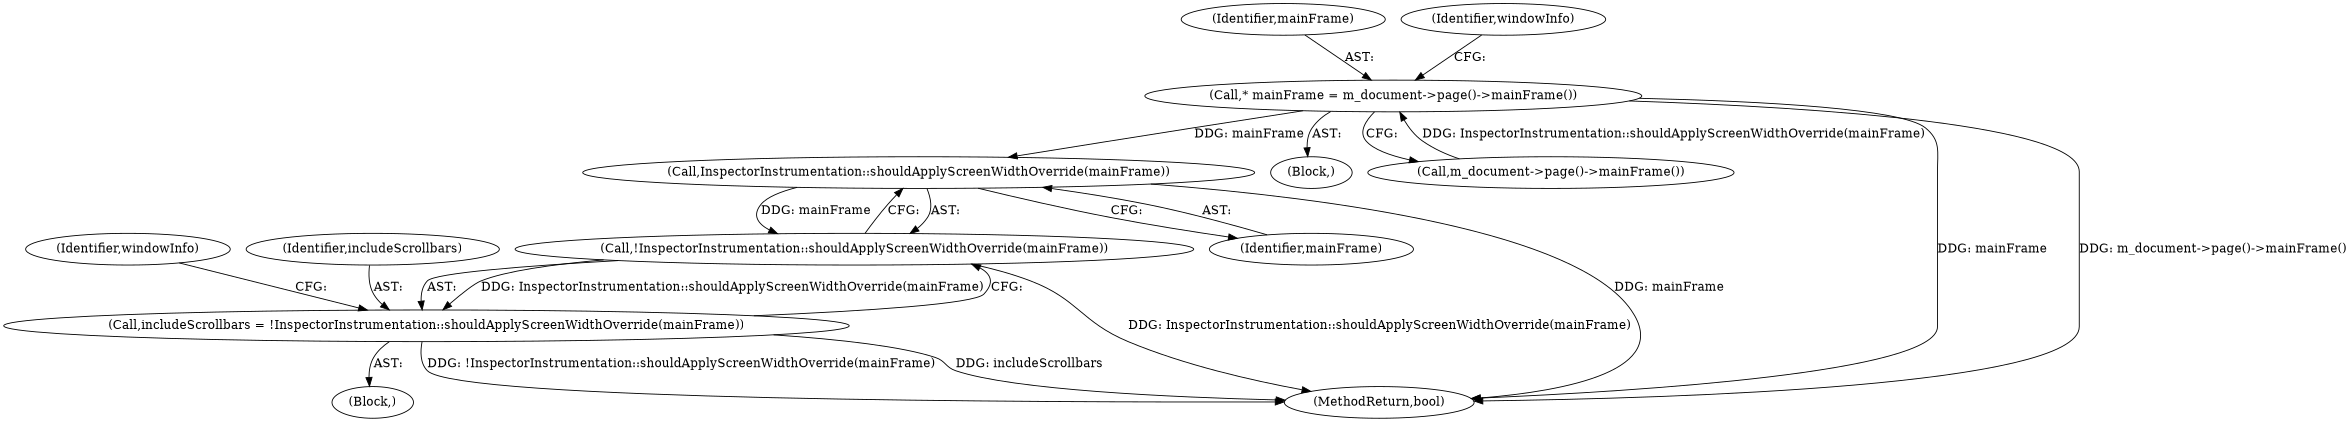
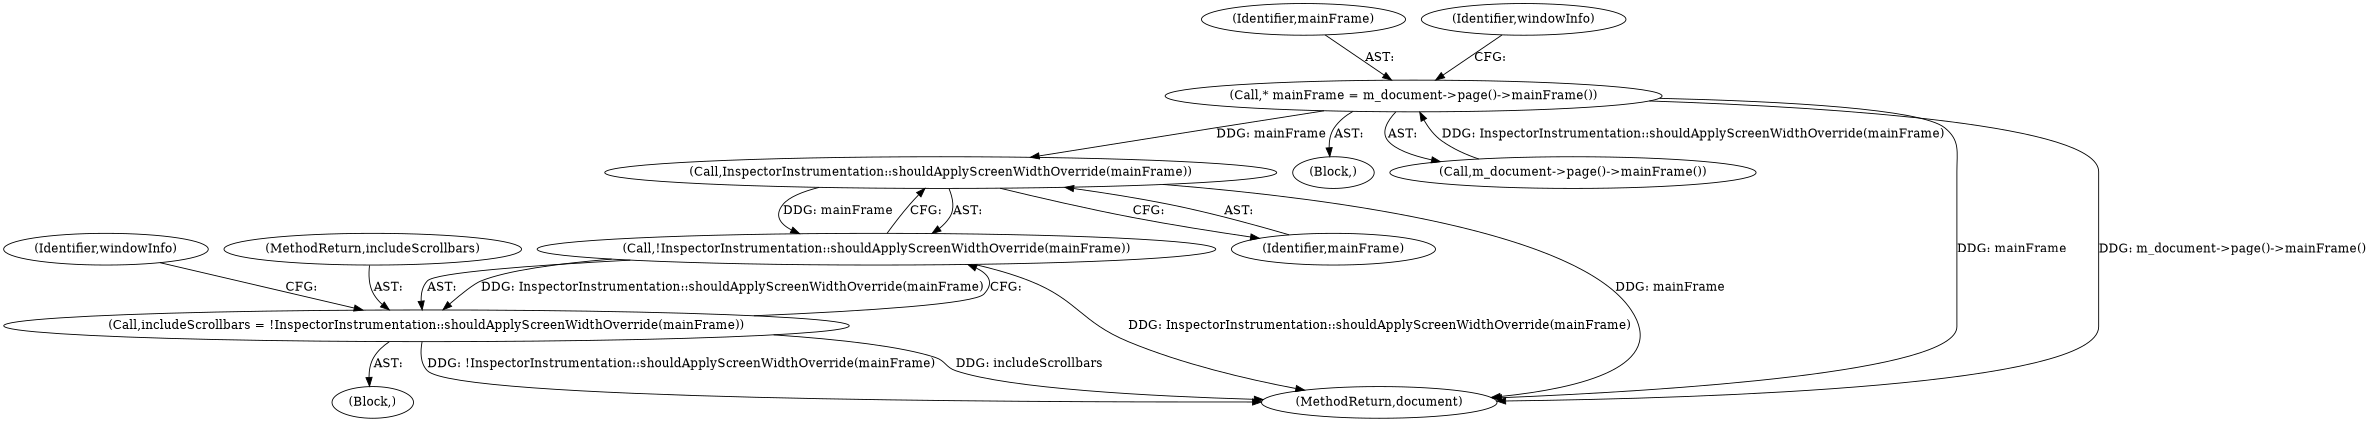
edge "(Call,* mainFrame = m_document->page()->mainFrame())" -> "(Call,m_document->page()->mainFrame())": label "CFG: " -> "AST: "
node "(Identifier,includeScrollbars)": label "(Identifier,includeScrollbars)" -> "(MethodReturn,includeScrollbars)"
node "(MethodReturn,bool)": label "(MethodReturn,bool)" -> "(MethodReturn,document)"
